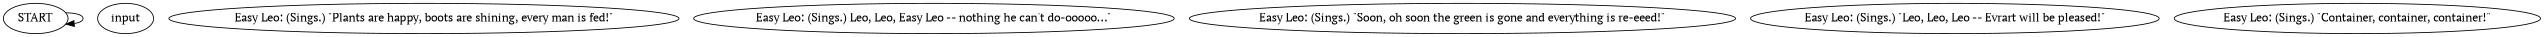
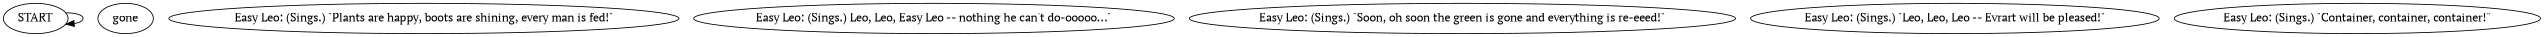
node "input": label "input" -> "gone"
